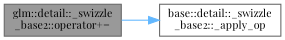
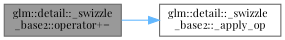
node "base::detail::_swizzle _base2::_apply_op": label "base::detail::_swizzle _base2::_apply_op" -> "glm::detail::_swizzle _base2::_apply_op"
